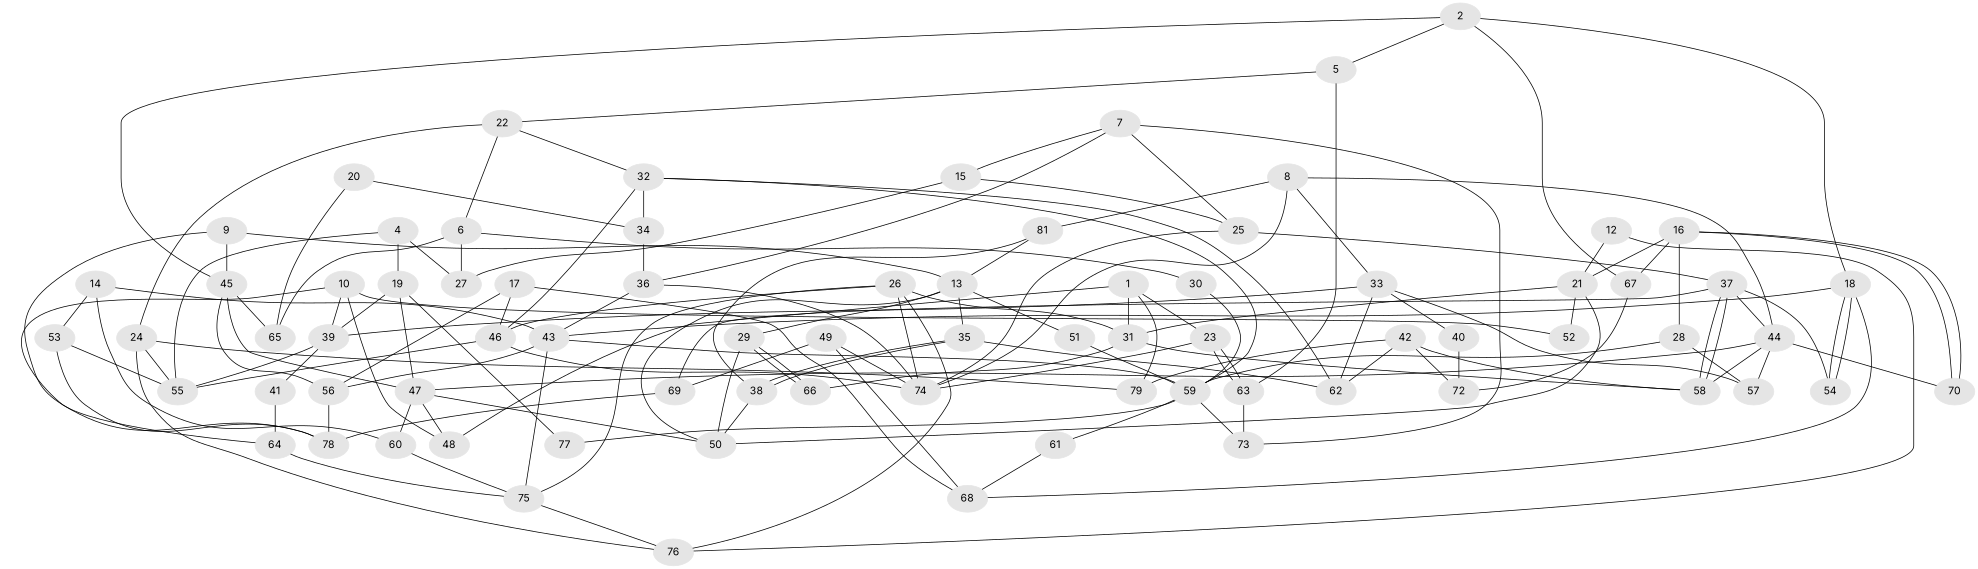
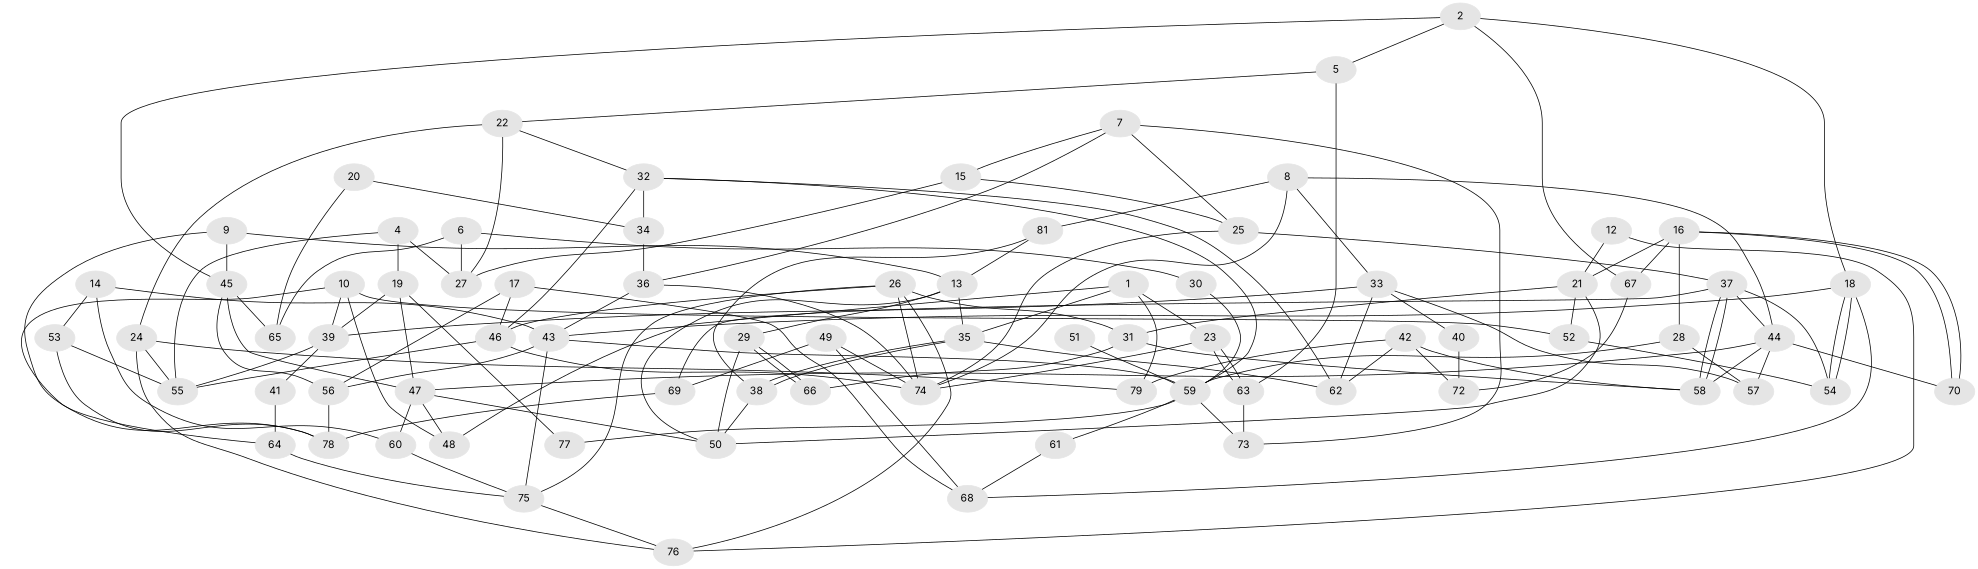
edge "22" -- "6": now "22" -- "27"
edge "13" -- "51": removed
edge "1" -- "31": now "1" -- "35"
edge "52" -- "54": added
